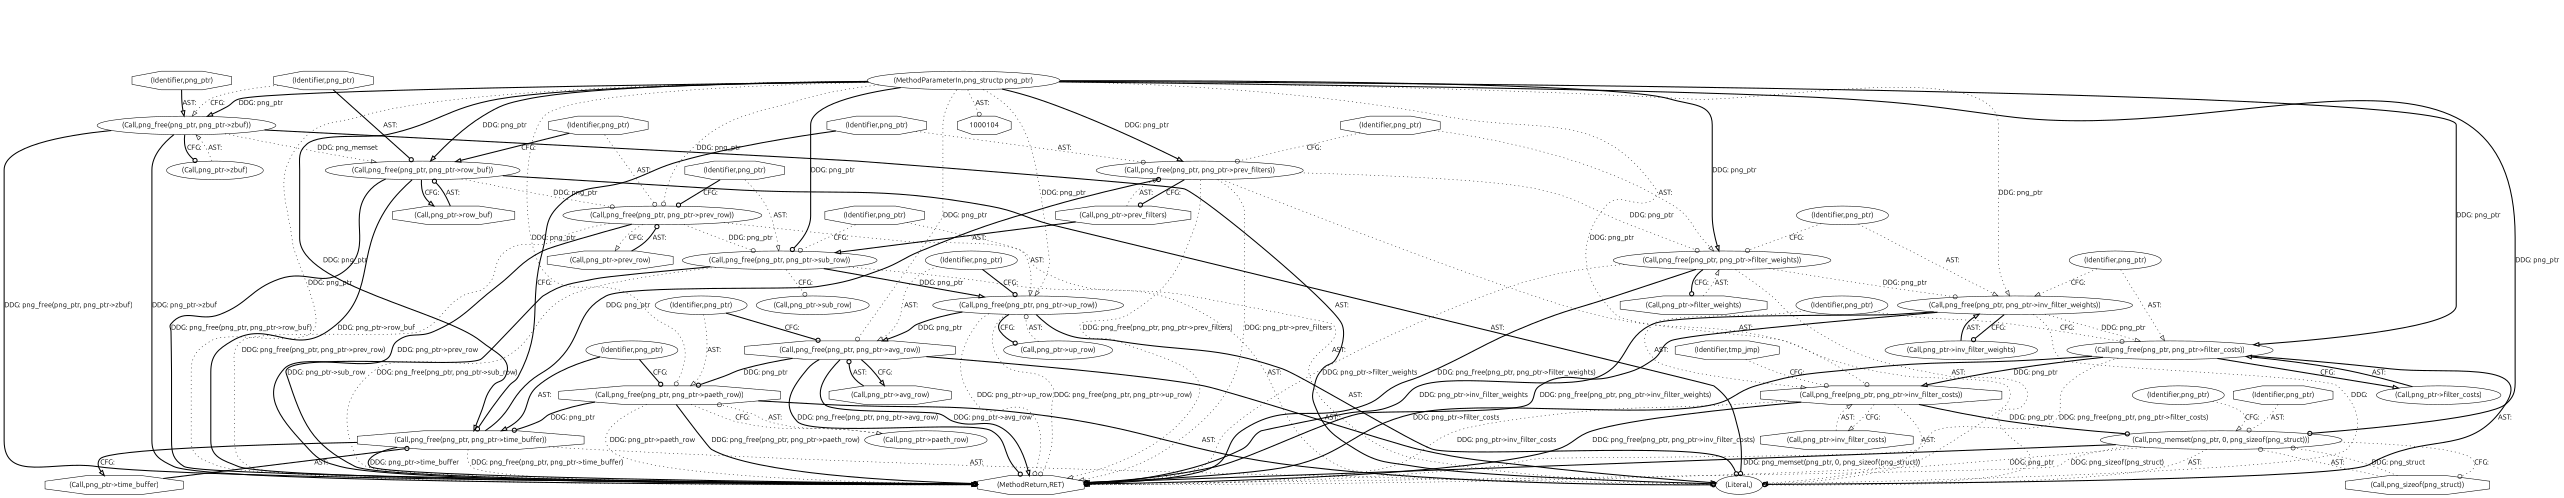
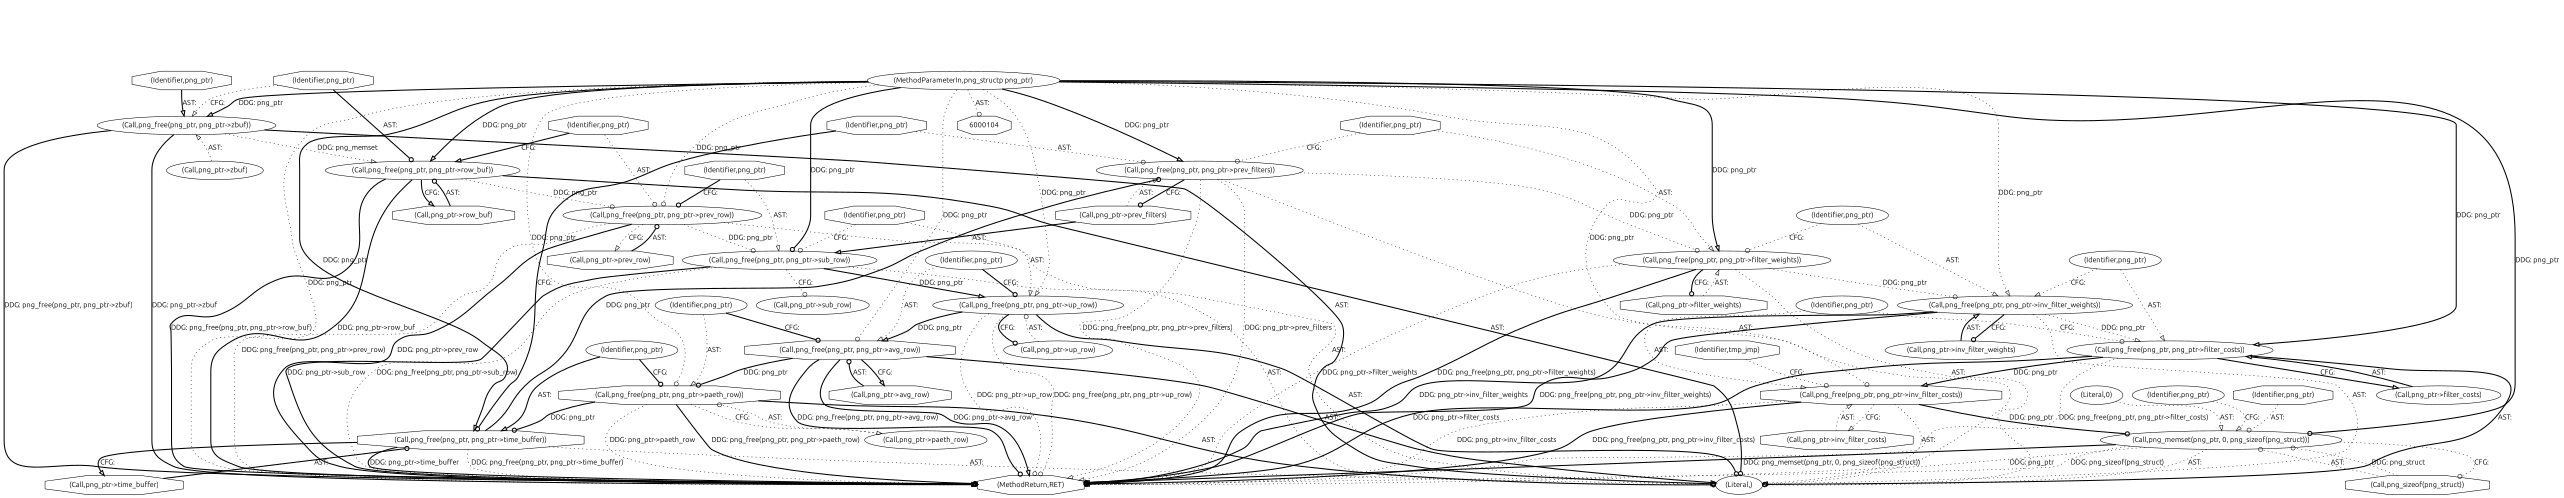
node "1000104": label "1000104" -> "6000104"
edge "(Call,png_free(png_ptr, png_ptr->zbuf))" -> "(Call,png_ptr->zbuf)": removed, label "CFG:"
node "(Literal,0)": added
edge "(Call,png_free(png_ptr, png_ptr->inv_filter_weights))" -> "(Literal,)": label "DDG: " -> "AST: "
